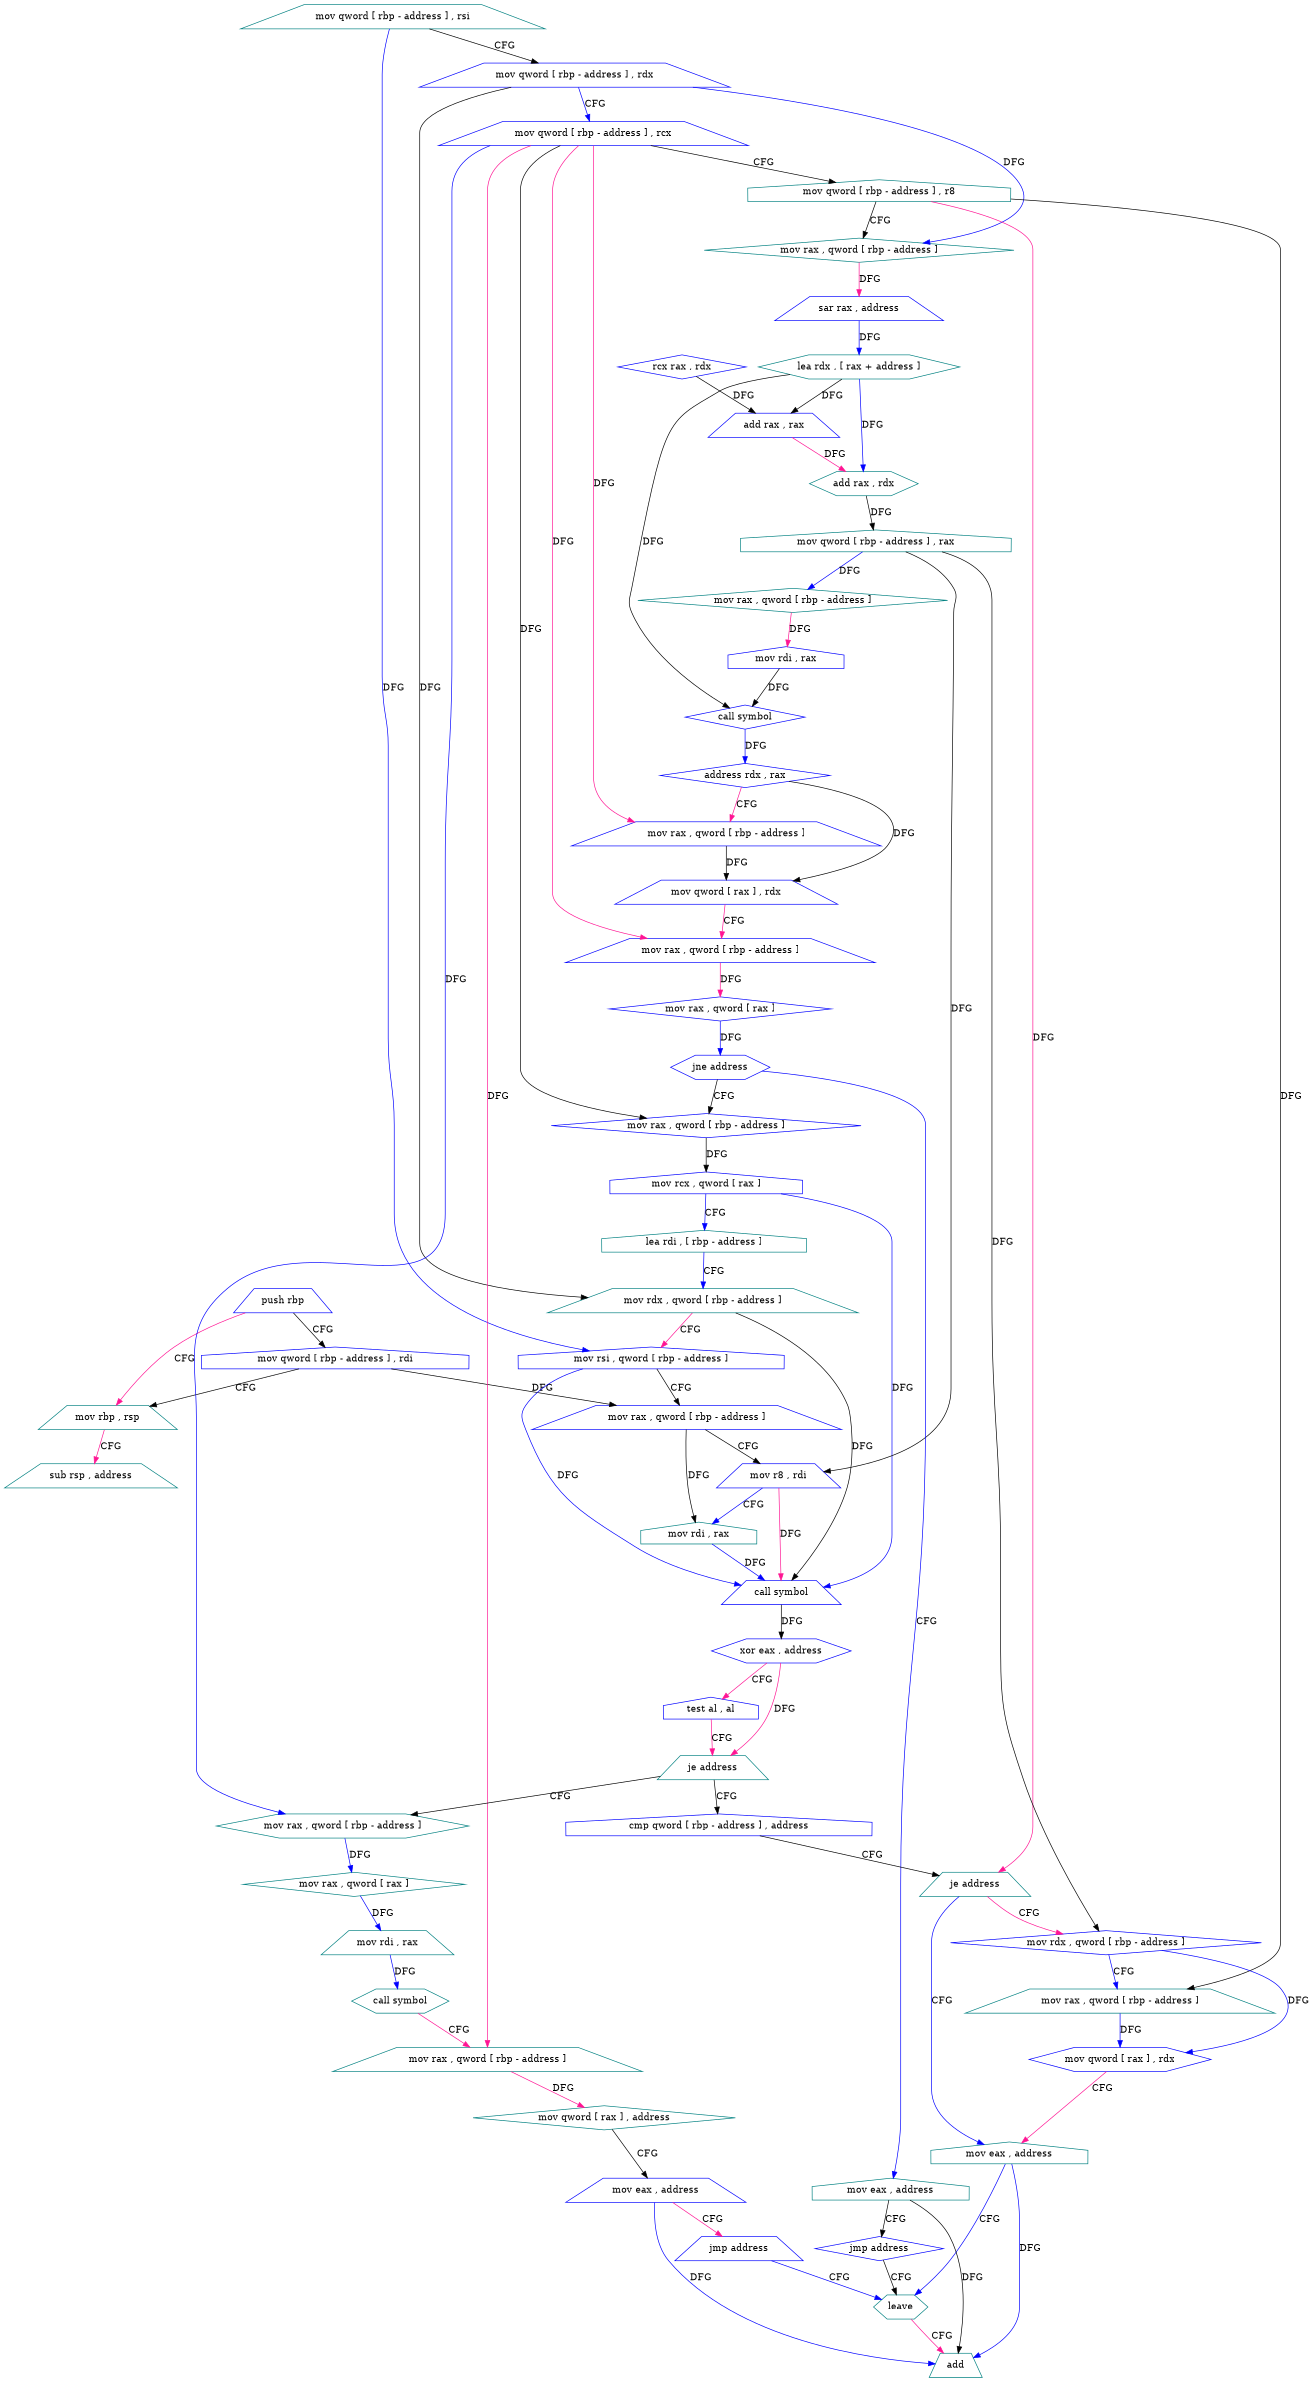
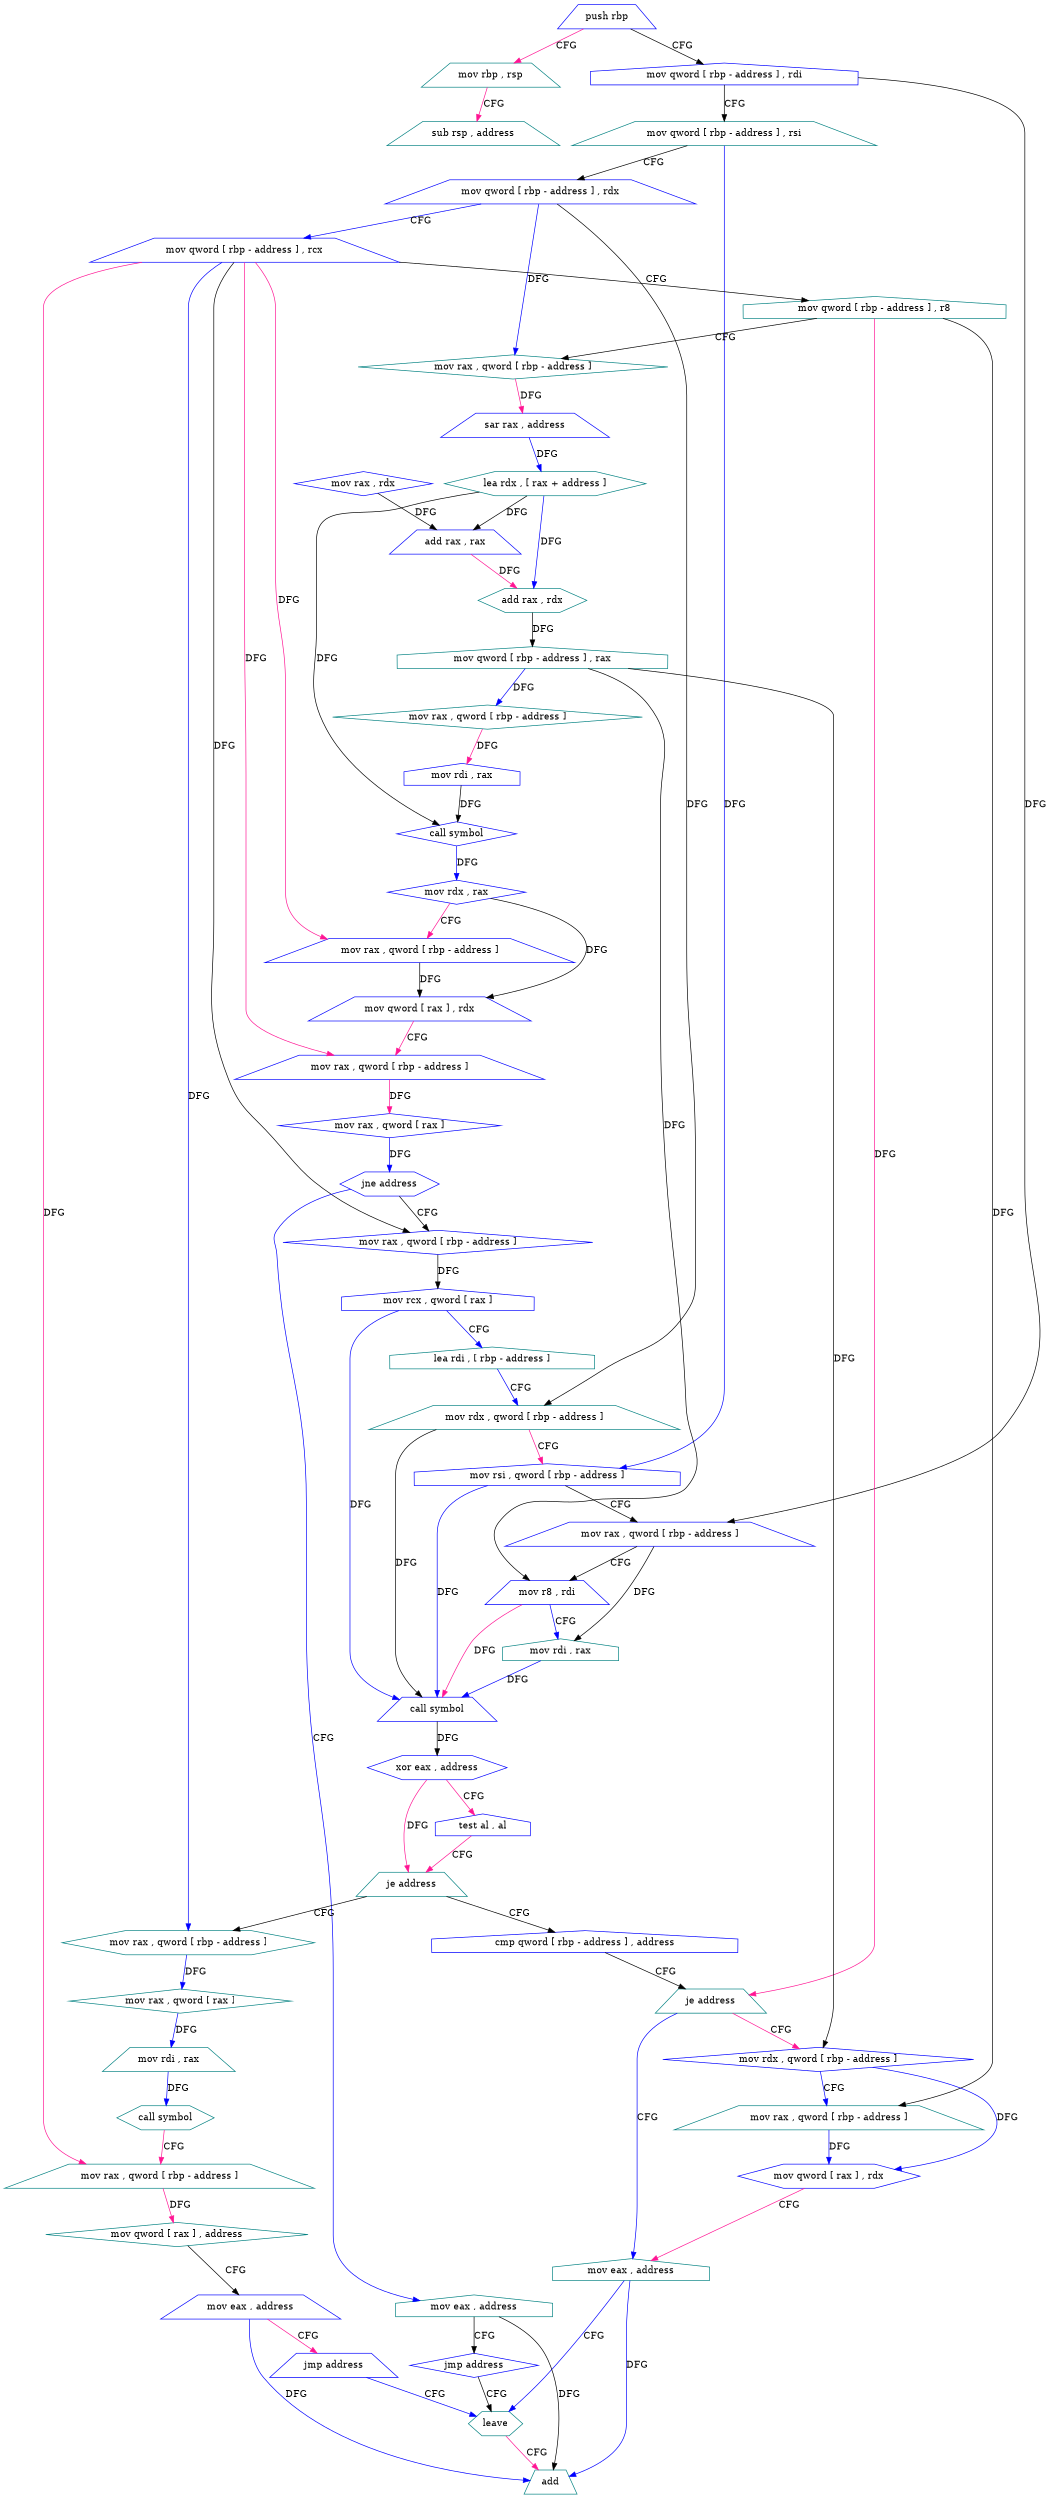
node "rcx rax , rdx": label "rcx rax , rdx" -> "mov rax , rdx"
node "address rdx , rax": label "address rdx , rax" -> "mov rdx , rax"
edge "mov qword [ rbp - address ] , rdi" -> "mov rbp , rsp": now "mov qword [ rbp - address ] , rdi" -> "mov qword [ rbp - address ] , rsi"
